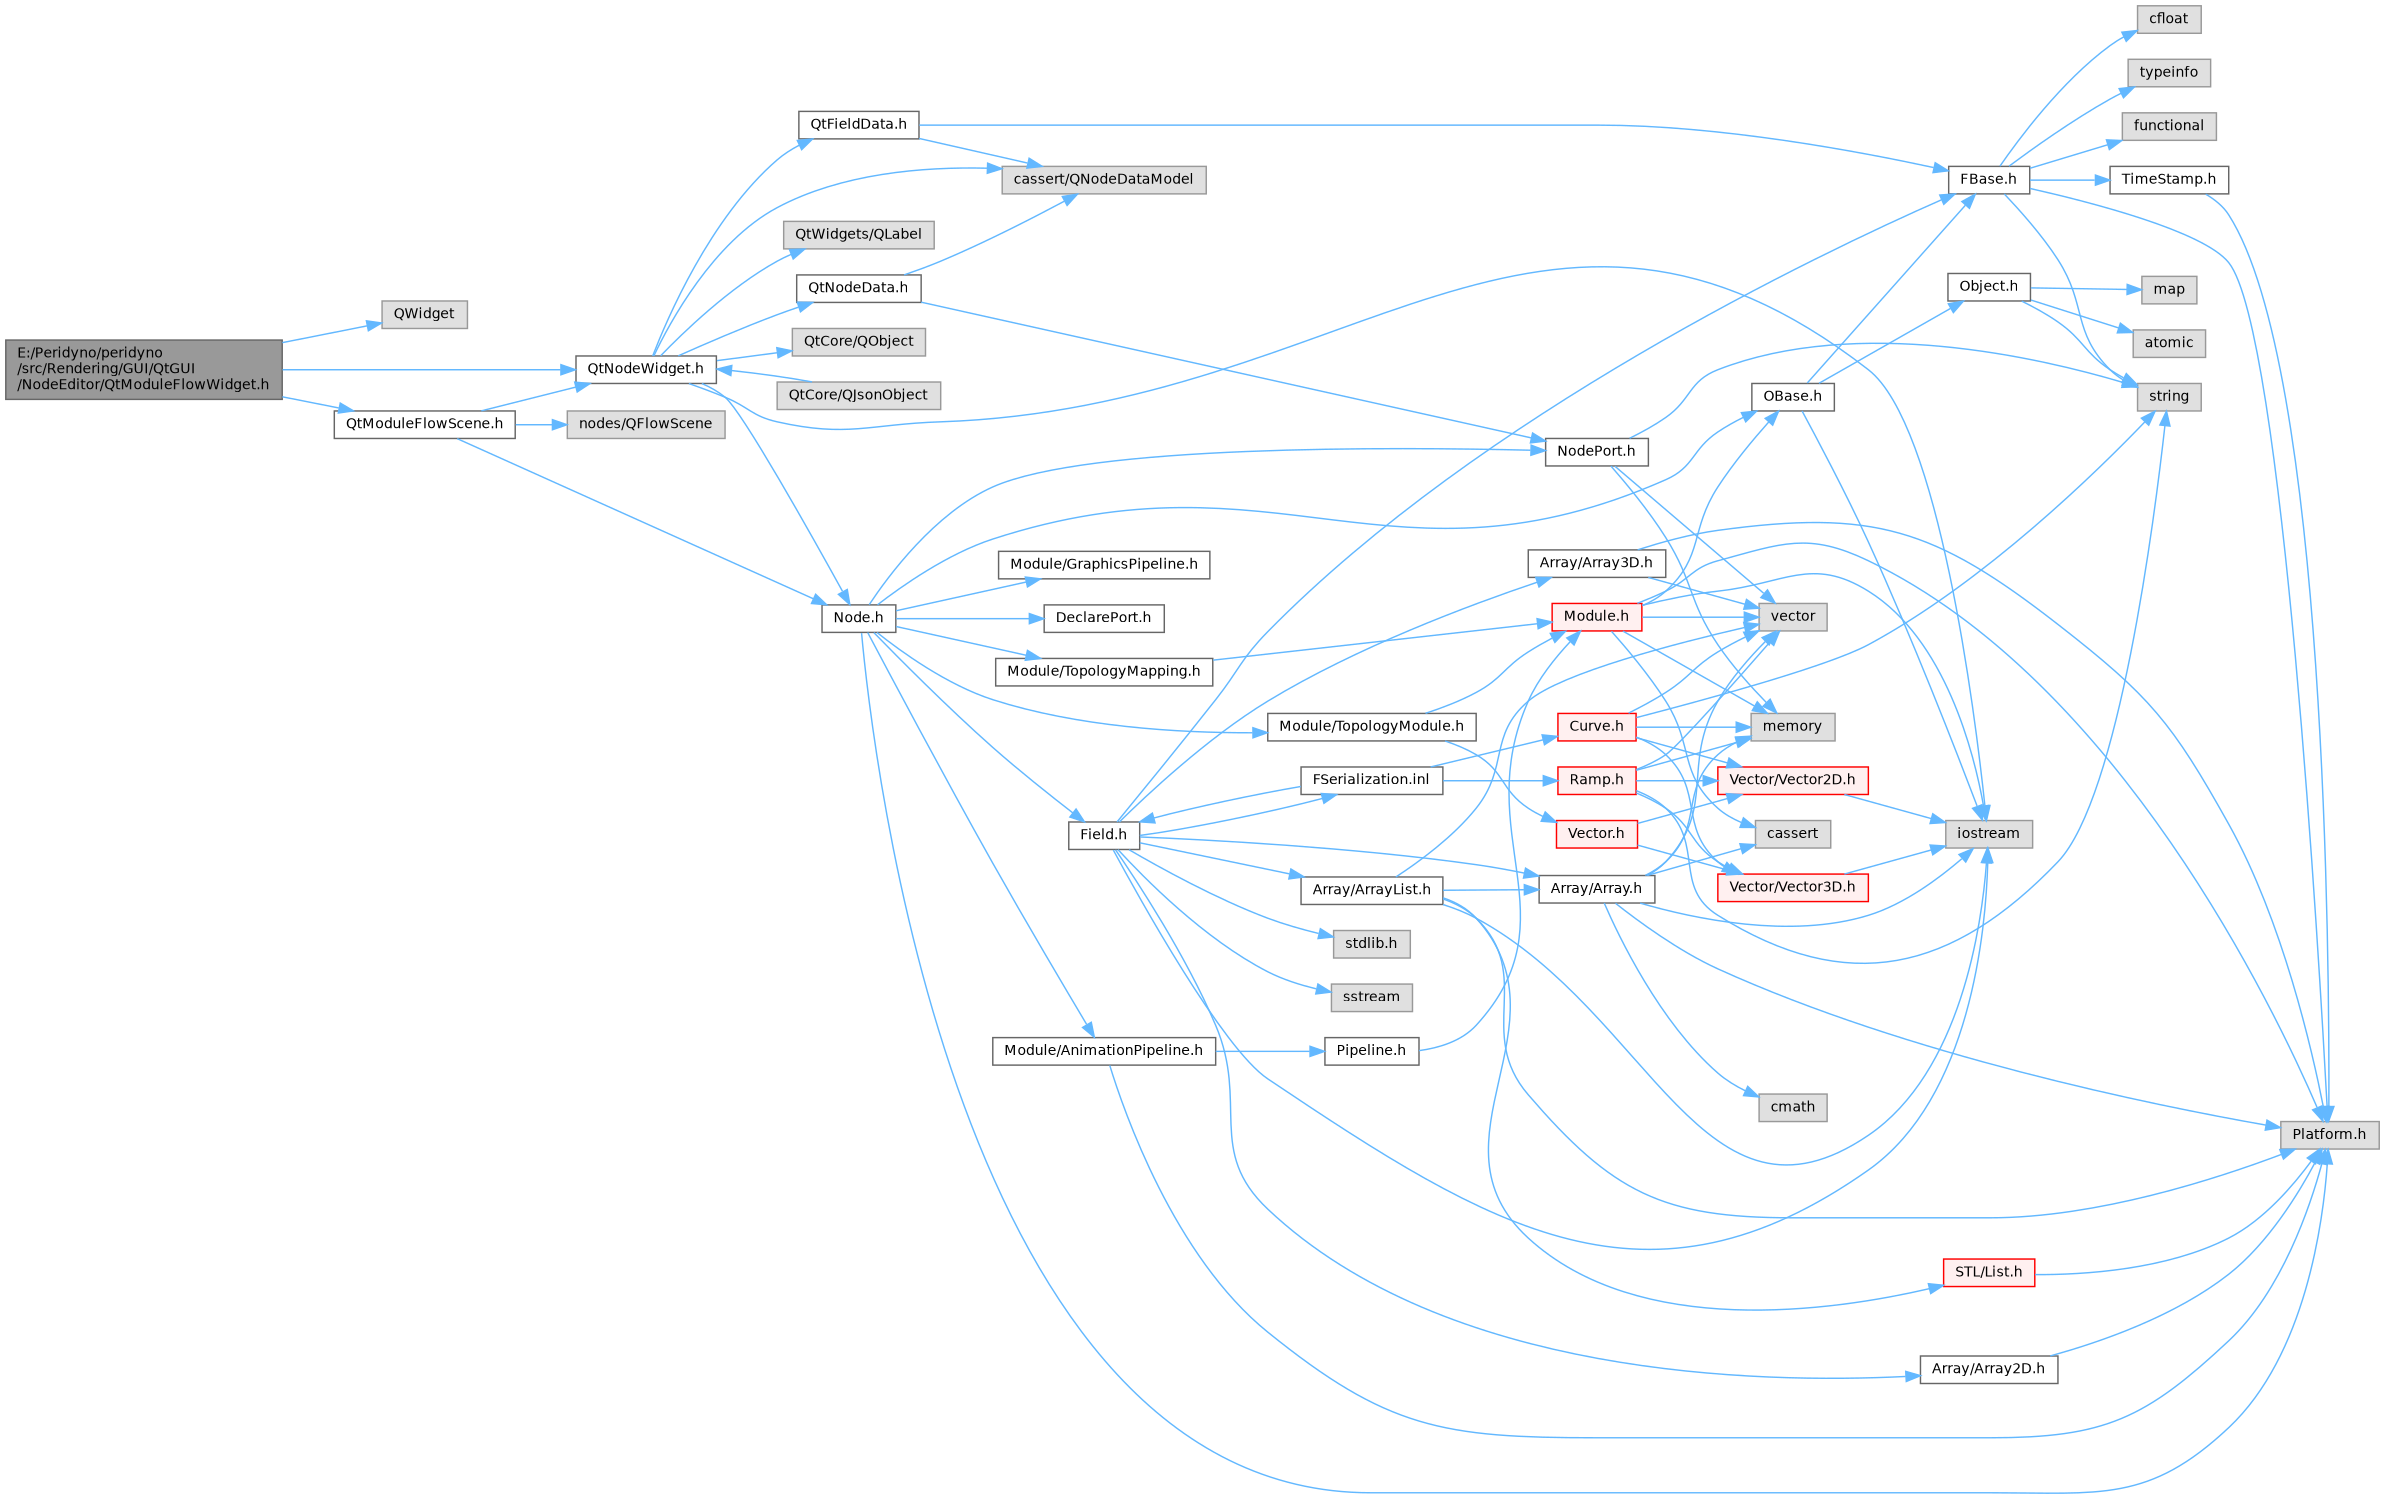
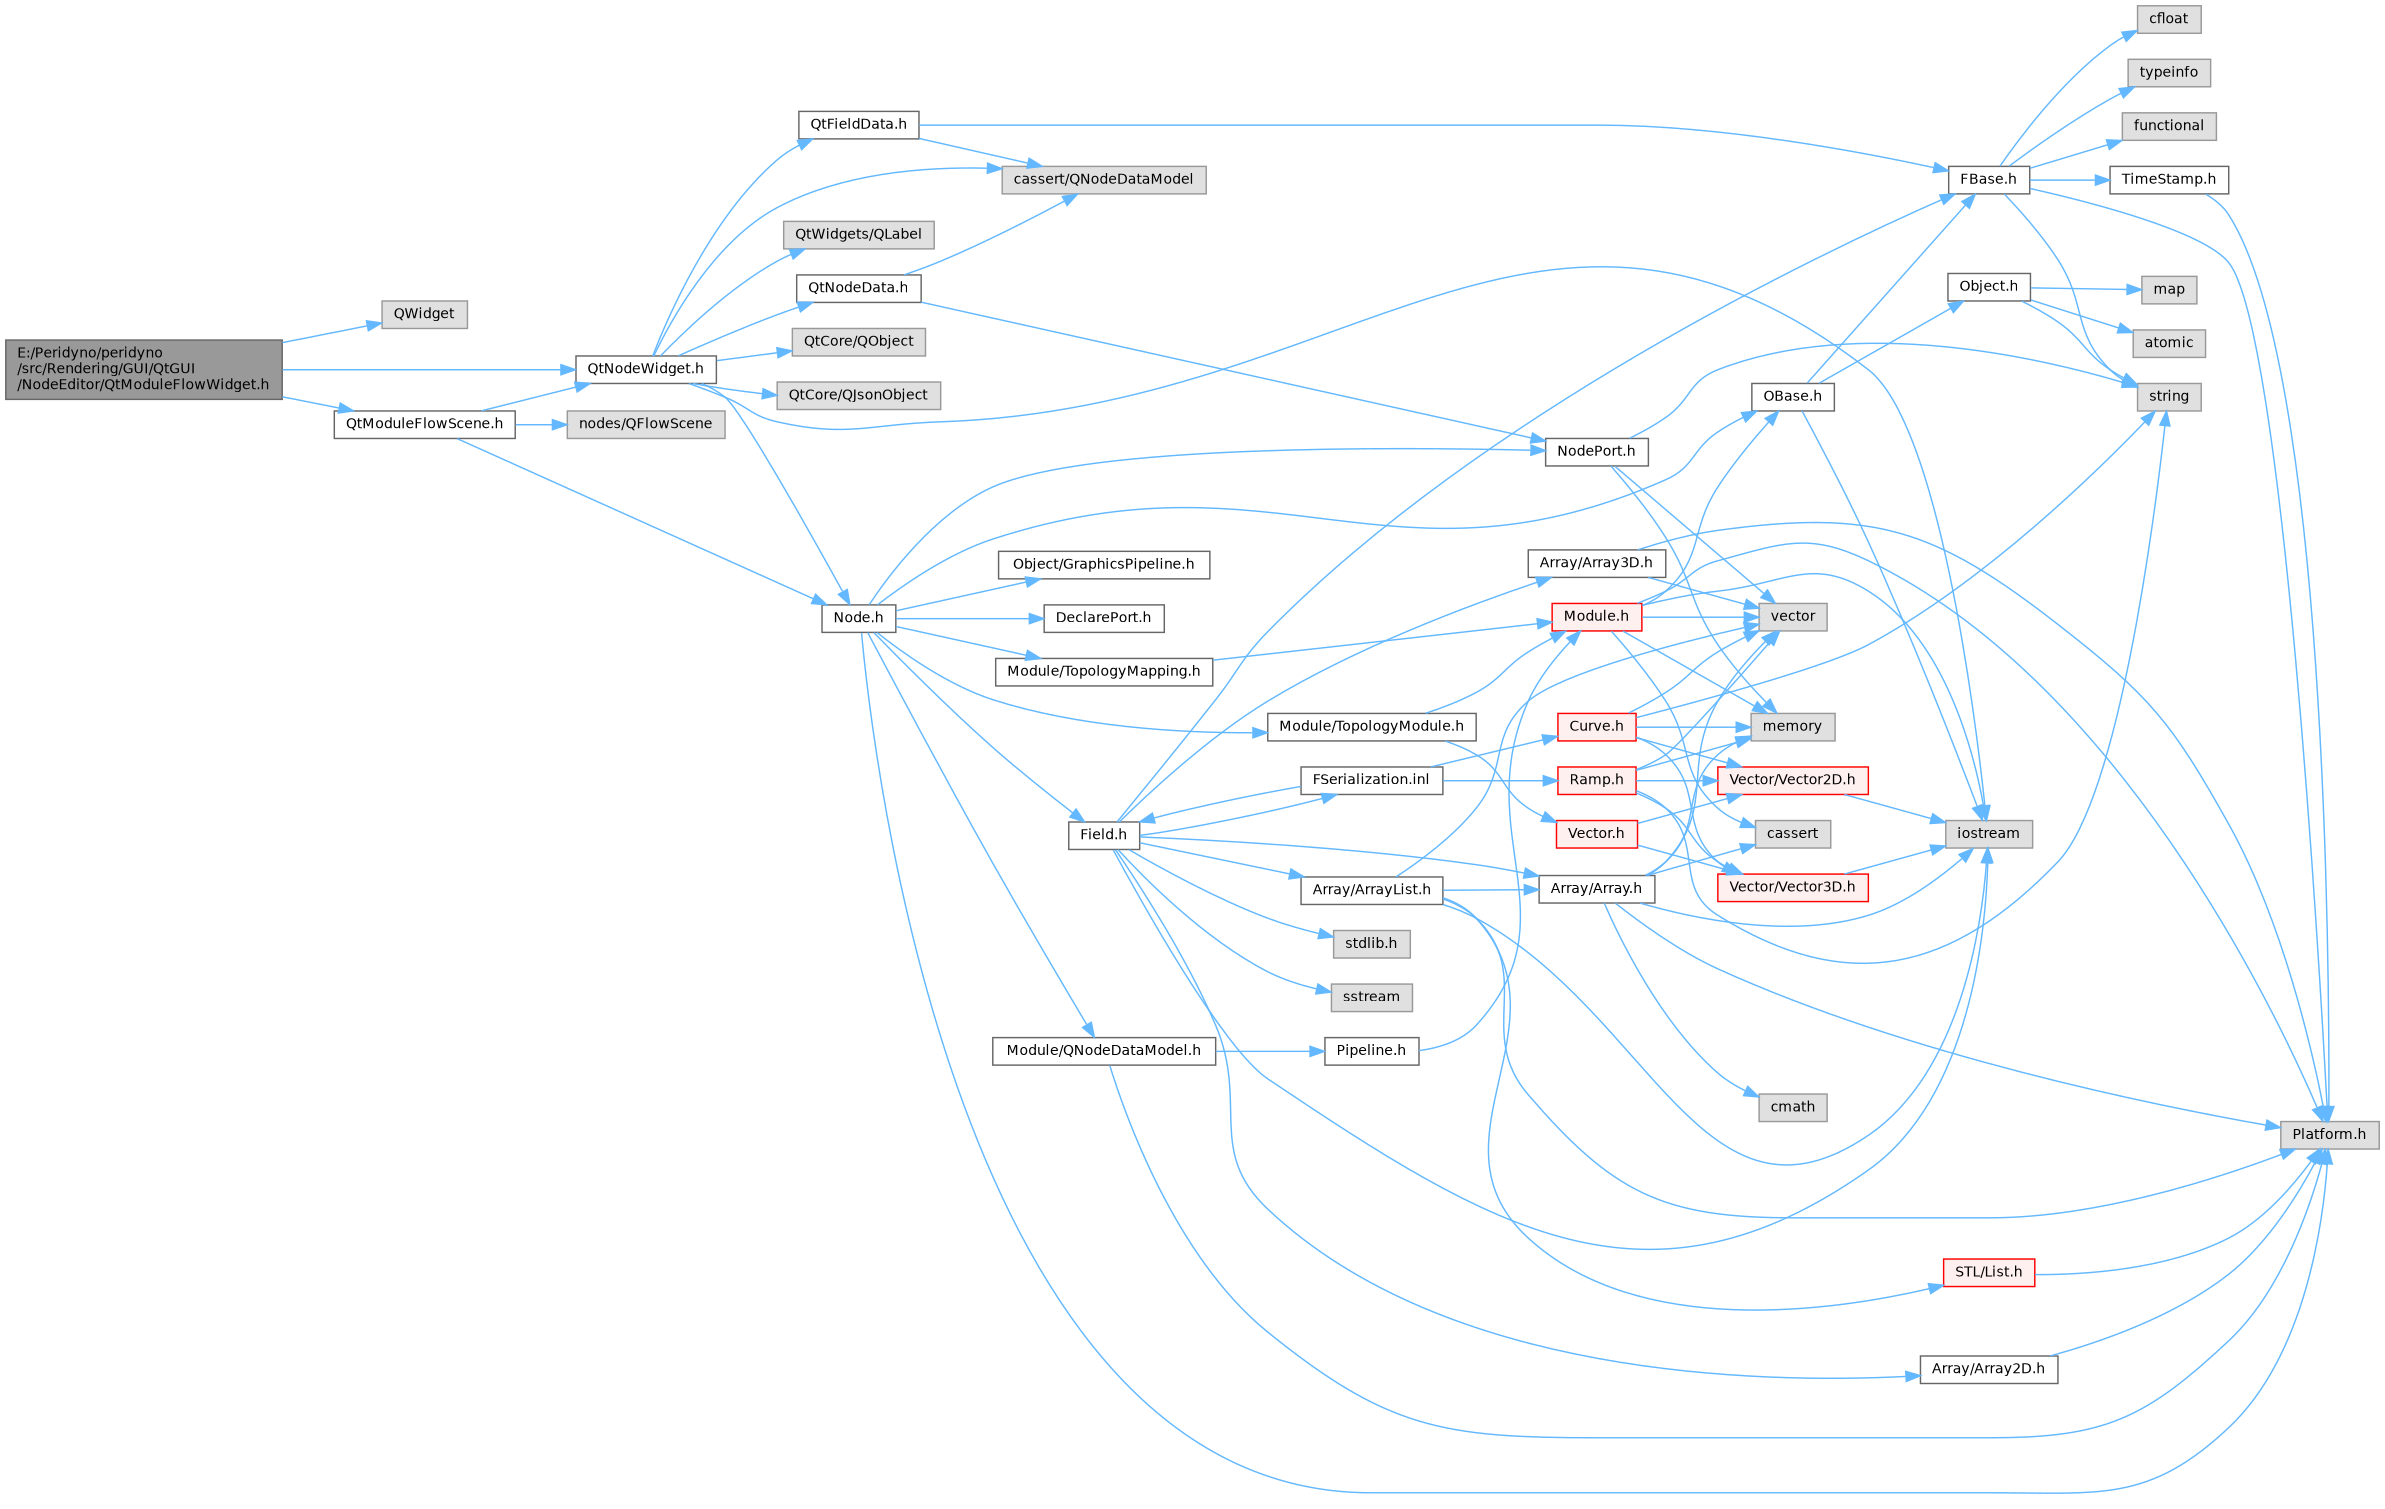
edge "QtCore/QJsonObject" -> "QtNodeWidget.h": reversed
node "Module/GraphicsPipeline.h": label "Module/GraphicsPipeline.h" -> "Object/GraphicsPipeline.h"
node "Module/AnimationPipeline.h": label "Module/AnimationPipeline.h" -> "Module/QNodeDataModel.h"
